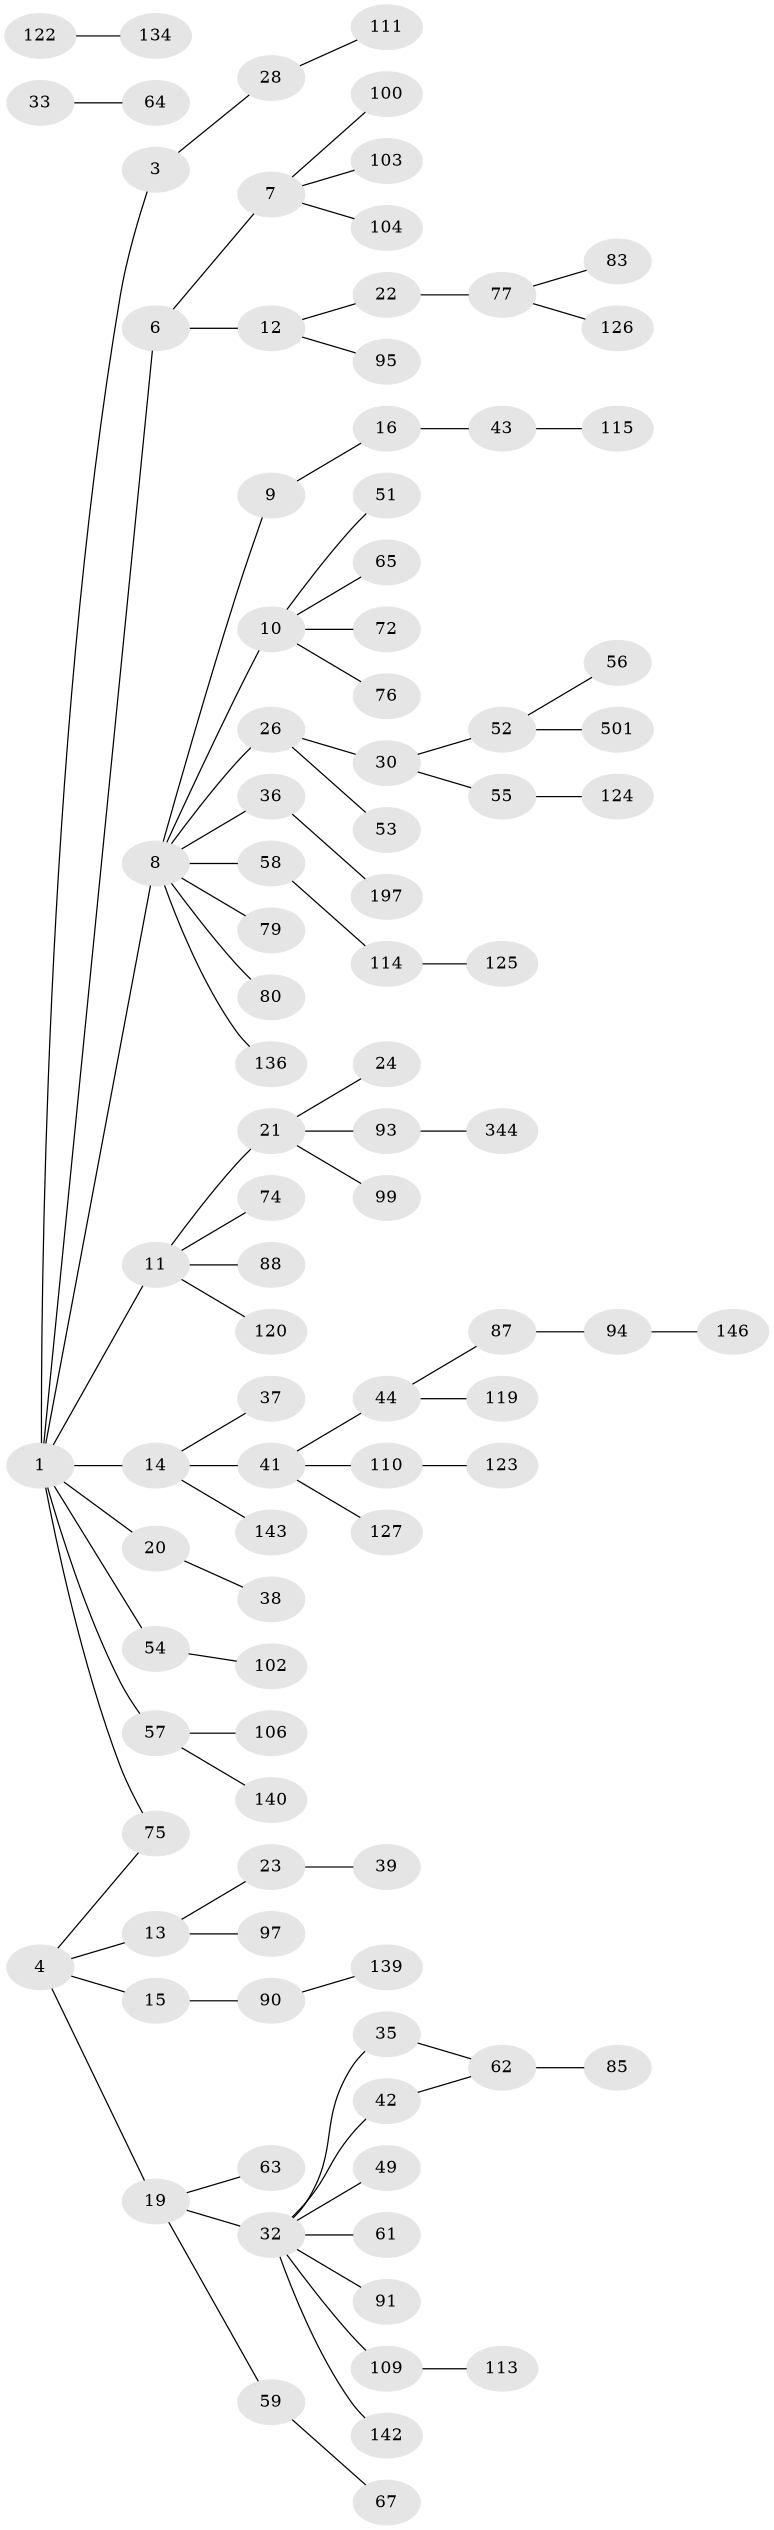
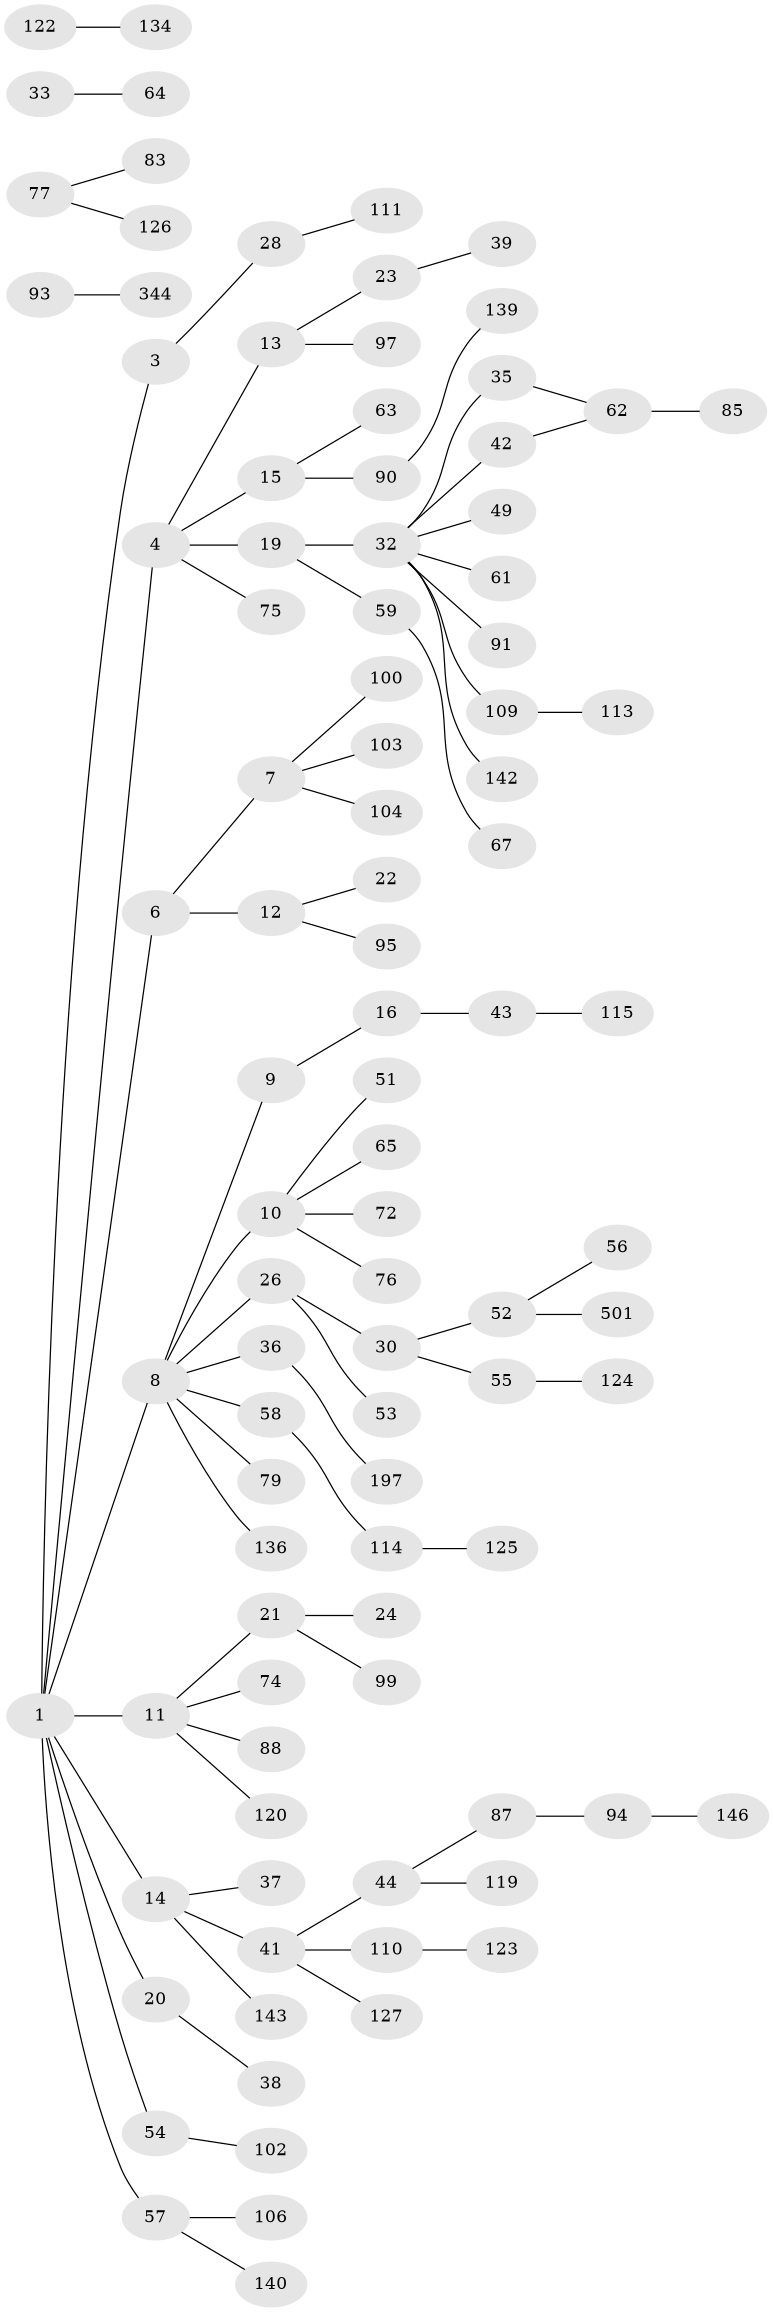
edge "22" -- "77": removed
node "80": removed
edge "21" -- "93": removed
edge "1" -- "75": now "1" -- "4"
edge "63" -- "19": now "63" -- "15"
